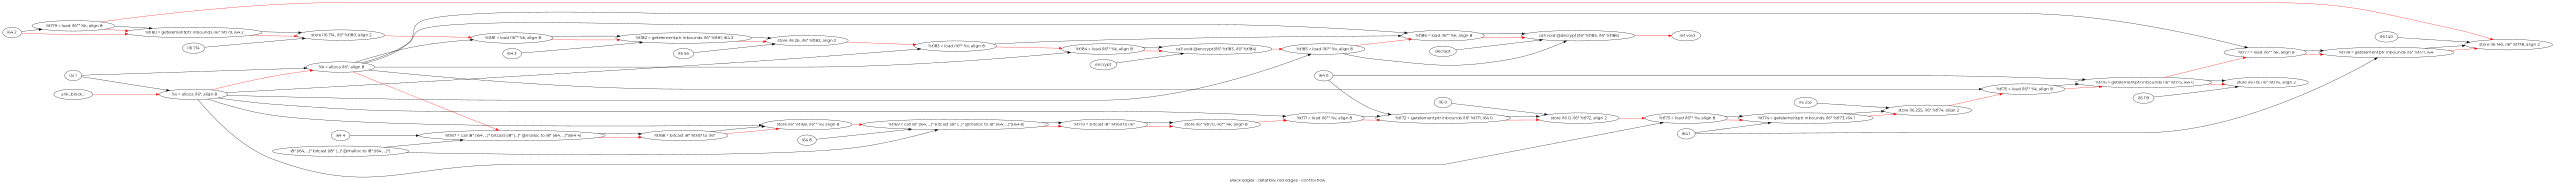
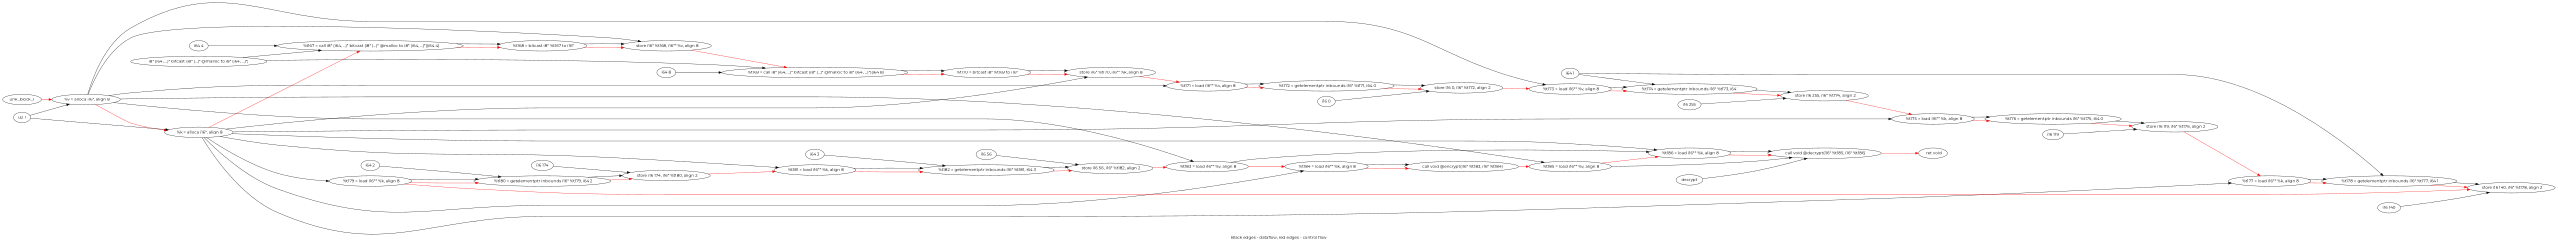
edge "i64 2" -> "%t179 = load i16** %k, align 8": now "%k = alloca i16*, align 8" -> "%t179 = load i16** %k, align 8"
edge "i64 2" -> "%t180 = getelementptr inbounds i16* %t179, i64 2": color red -> black
node "store i16 26, i16* %t182, align 2": label "store i16 26, i16* %t182, align 2" -> "store i16 56, i16* %t182, align 2"
node "encrypt": removed
edge "%t176 = getelementptr inbounds i16* %t175, i64 0" -> "%t177 = load i16** %k, align 8": now "store i16 119, i16* %t176, align 2" -> "%t177 = load i16** %k, align 8"
node "i64 0": removed
edge "%k = alloca i16*, align 8" -> "store i16* %t170, i16** %k, align 8": added
